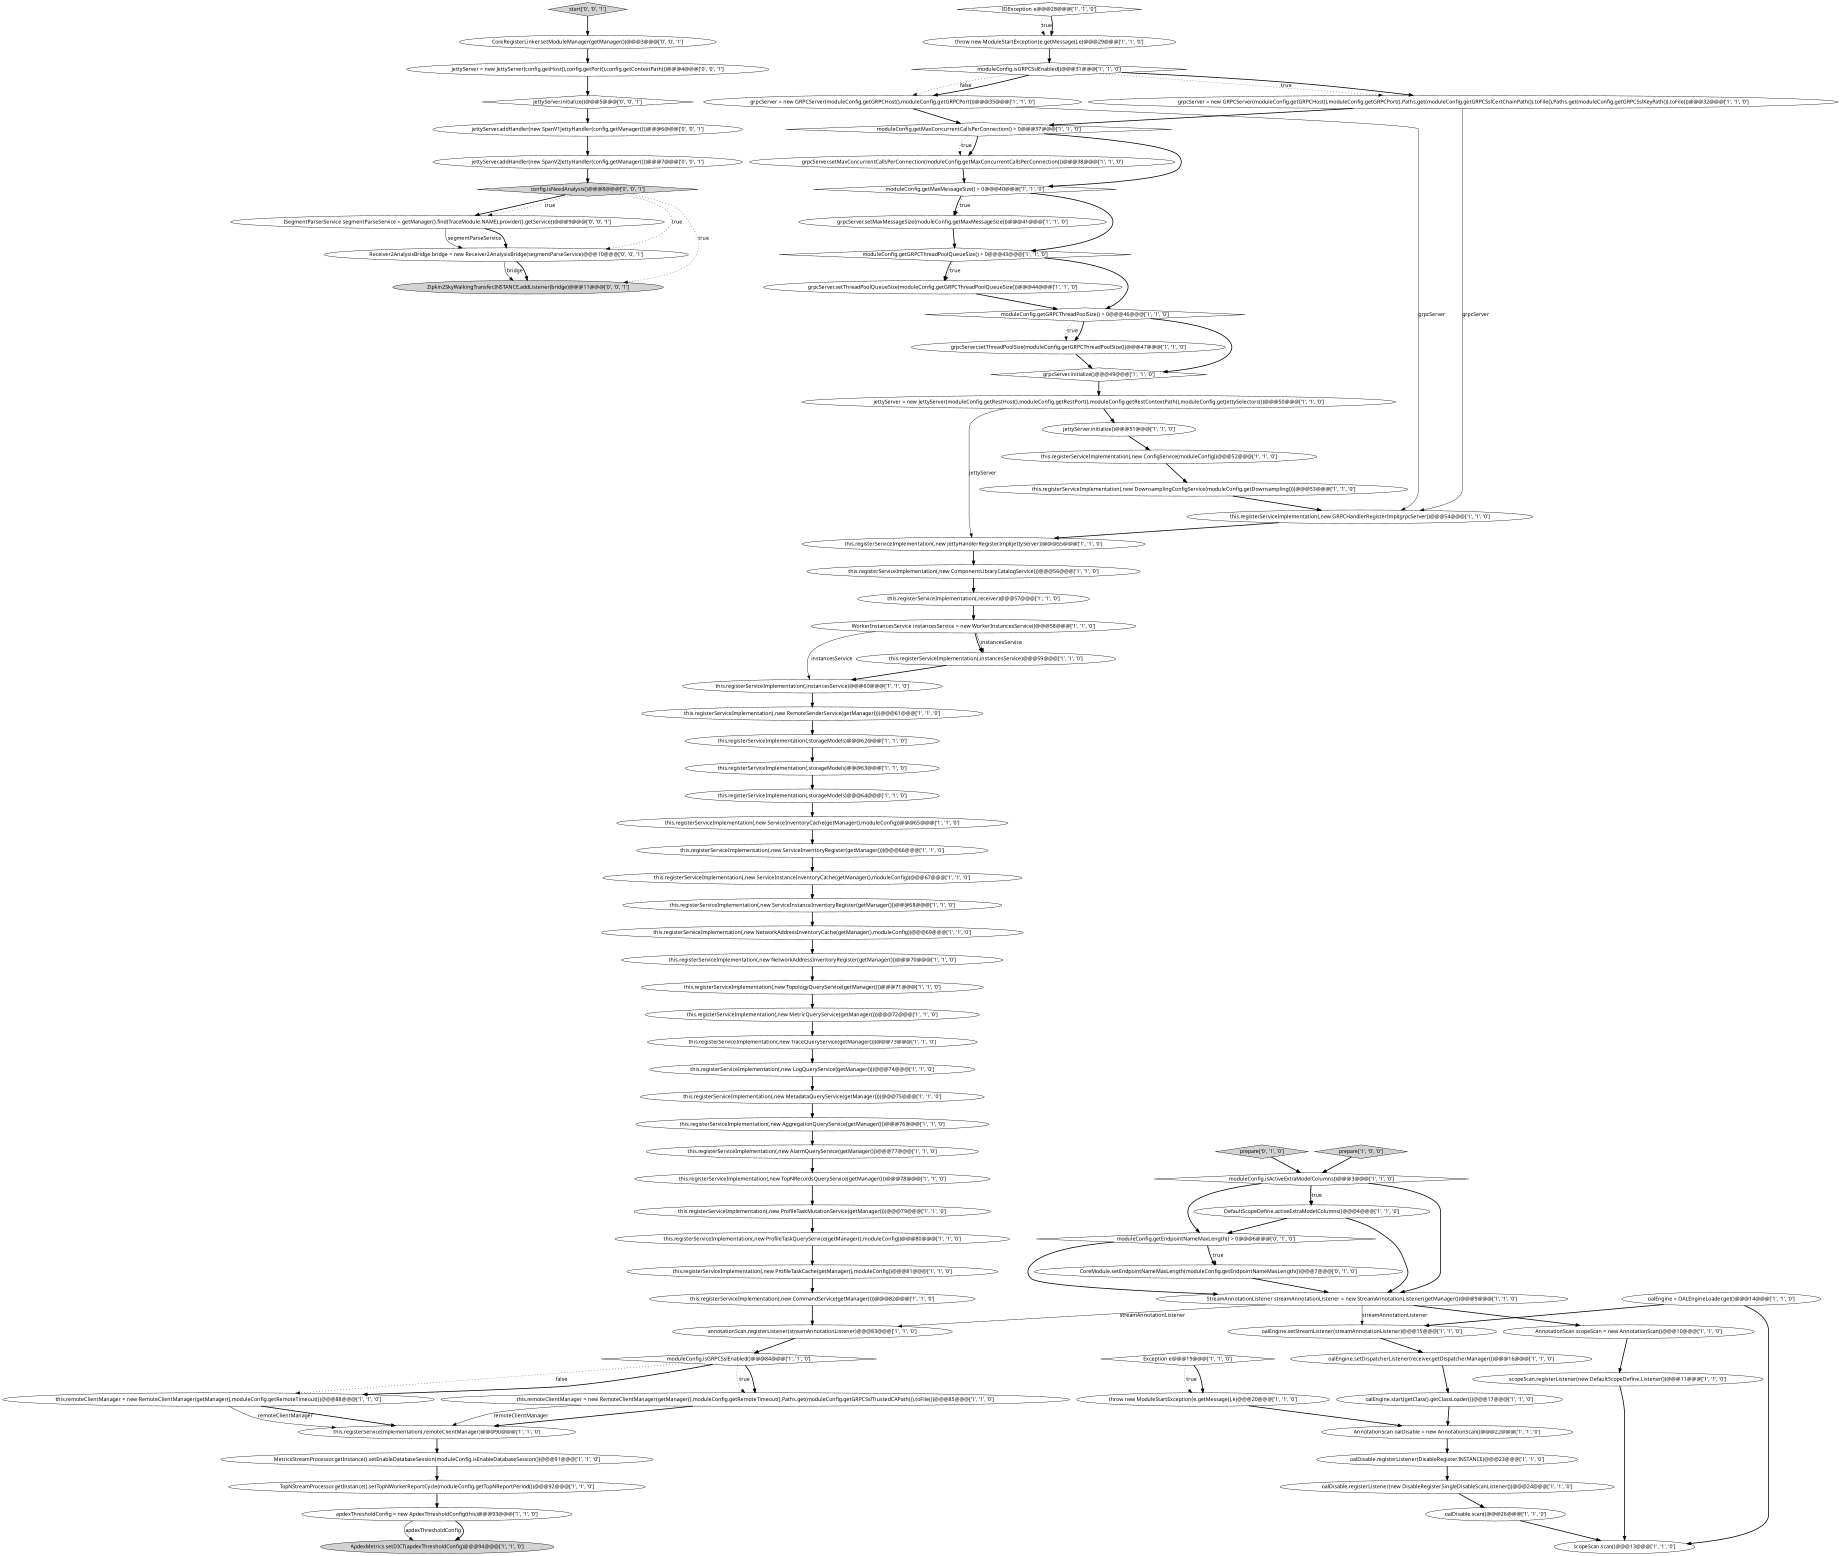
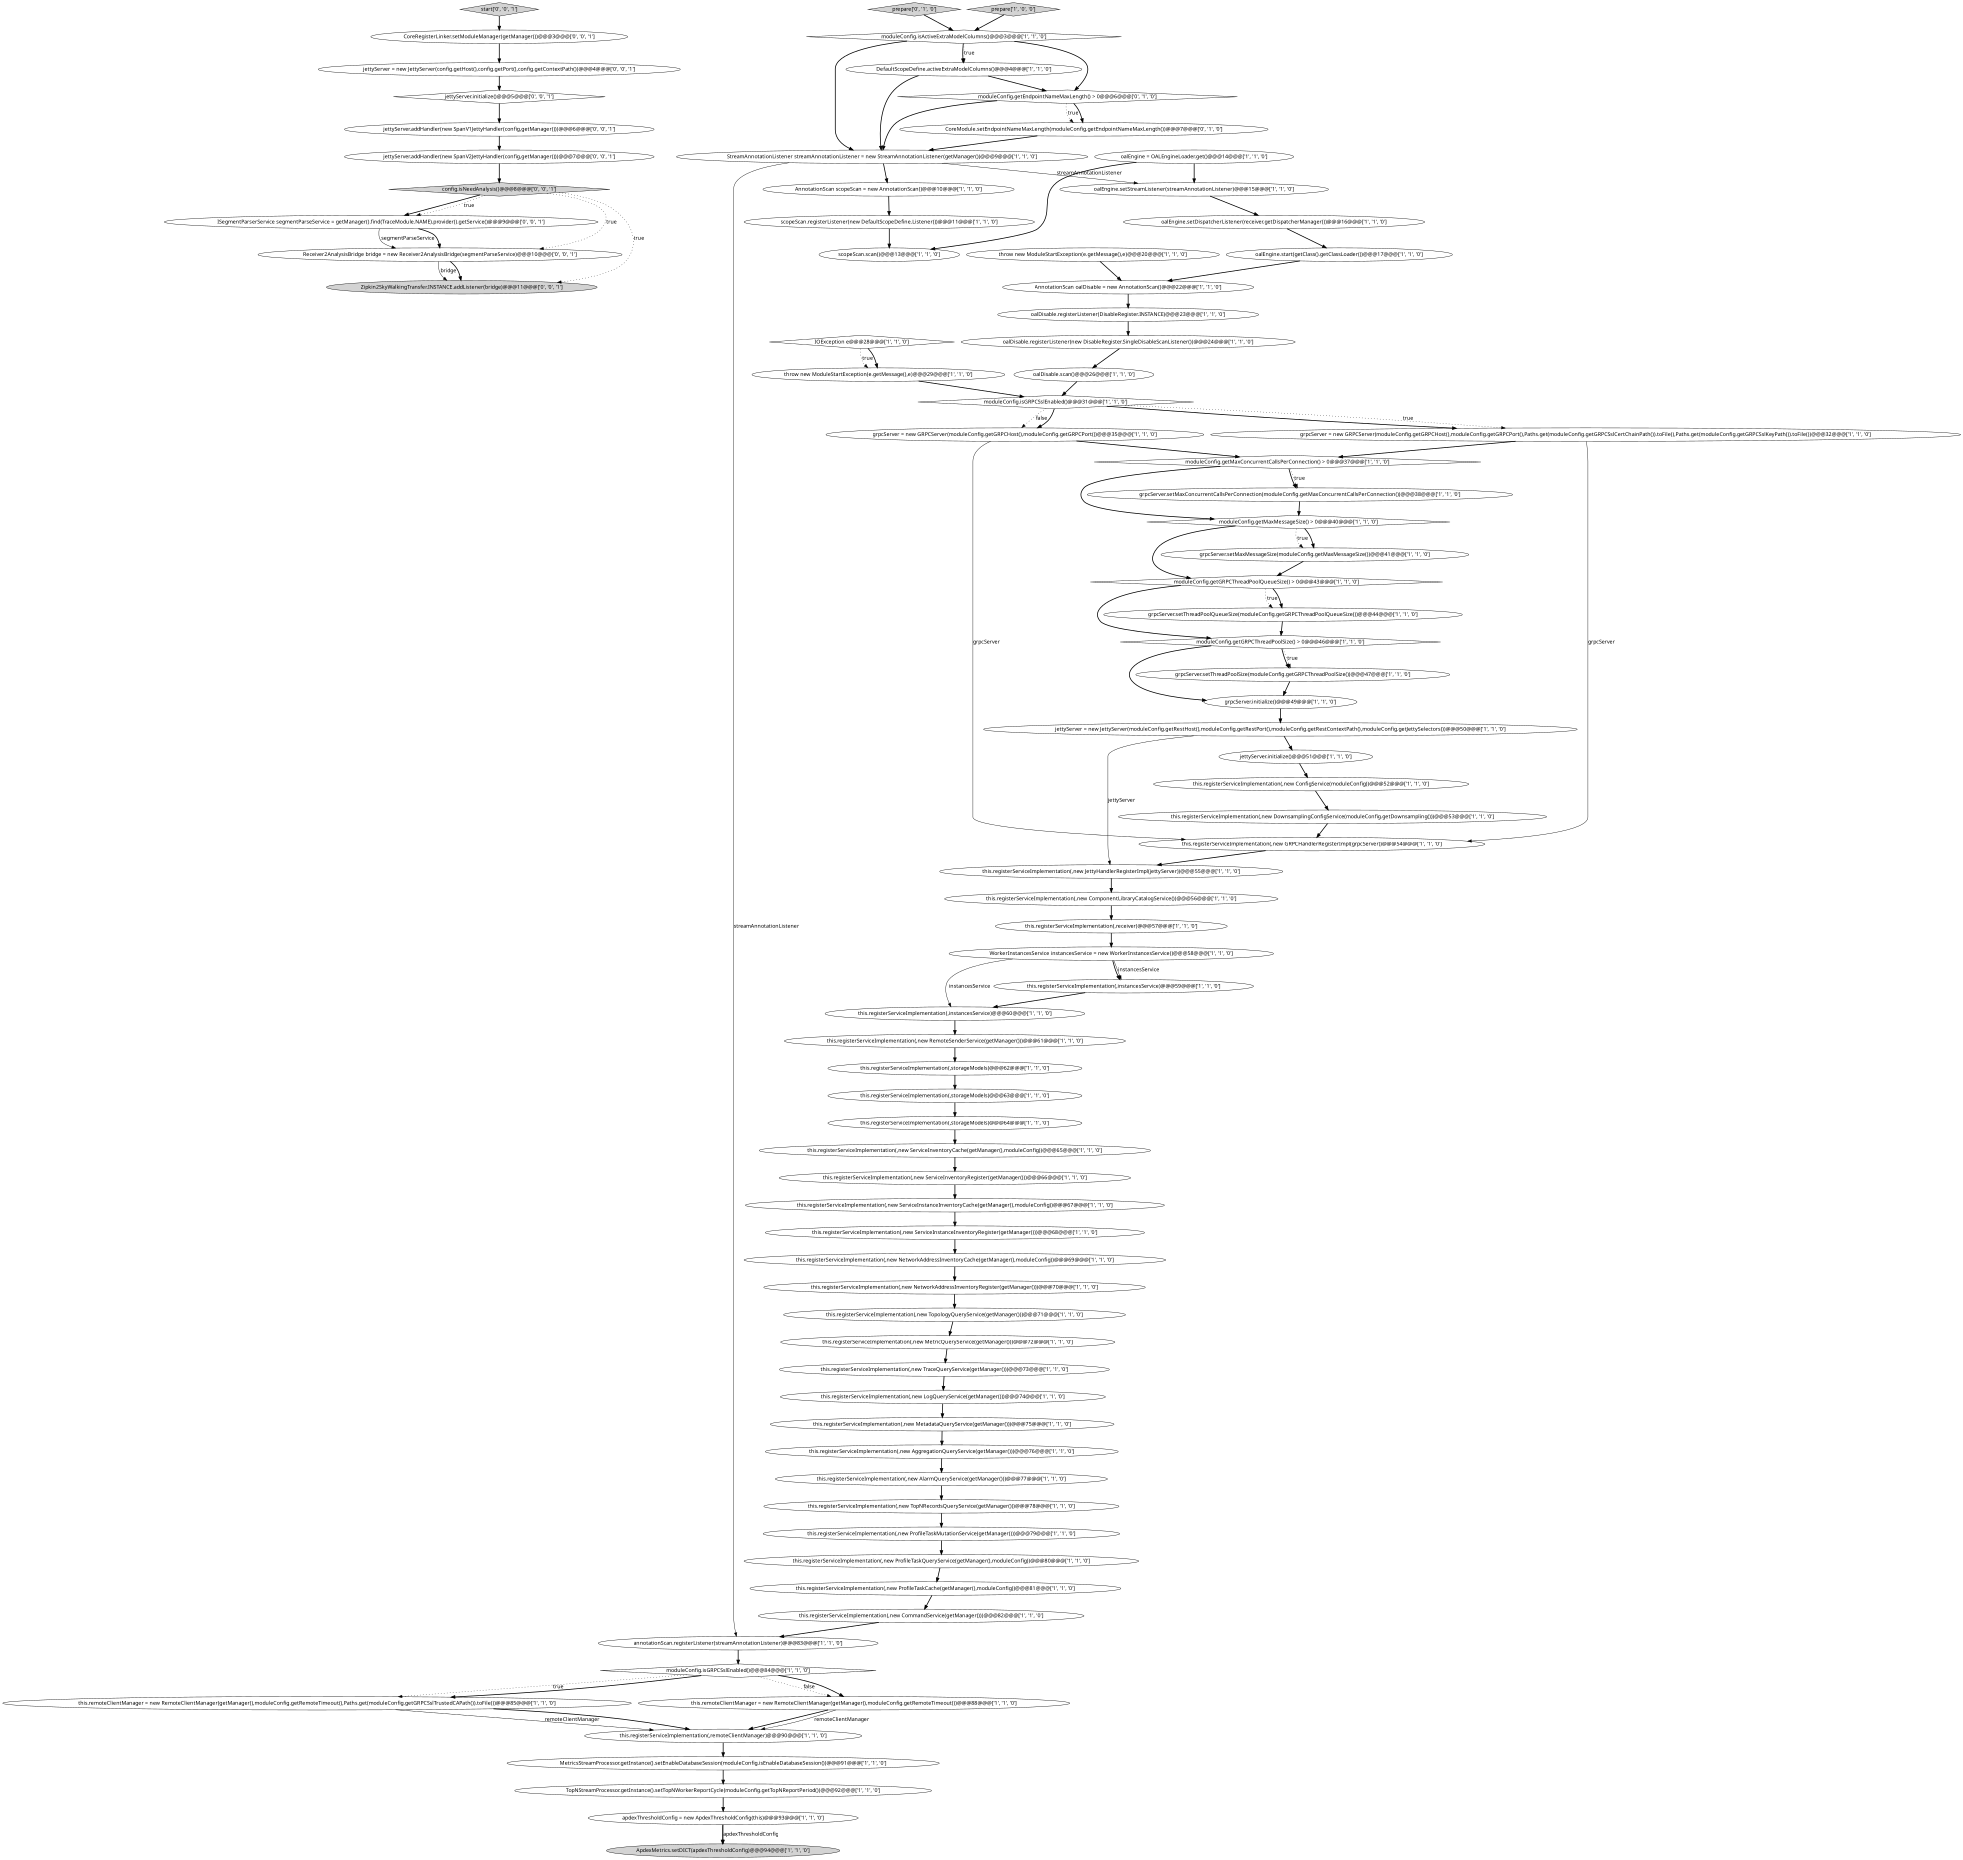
node "grpcServer.initialize()@@@49@@@['1', '1', '0']": shape diamond -> ellipse
node "Exception e@@@19@@@['1', '1', '0']": removed
edge "oalDisable.scan()@@@26@@@['1', '1', '0']" -> "scopeScan.scan()@@@13@@@['1', '1', '0']": now "oalDisable.scan()@@@26@@@['1', '1', '0']" -> "moduleConfig.isGRPCSslEnabled()@@@31@@@['1', '1', '0']"
